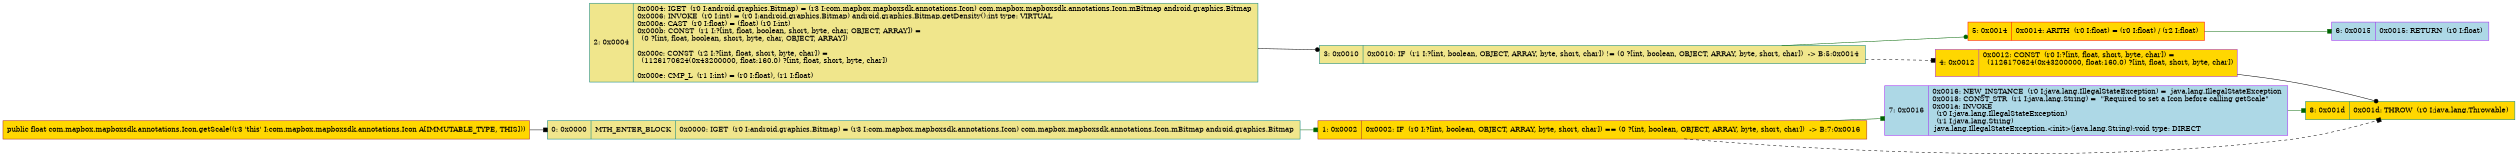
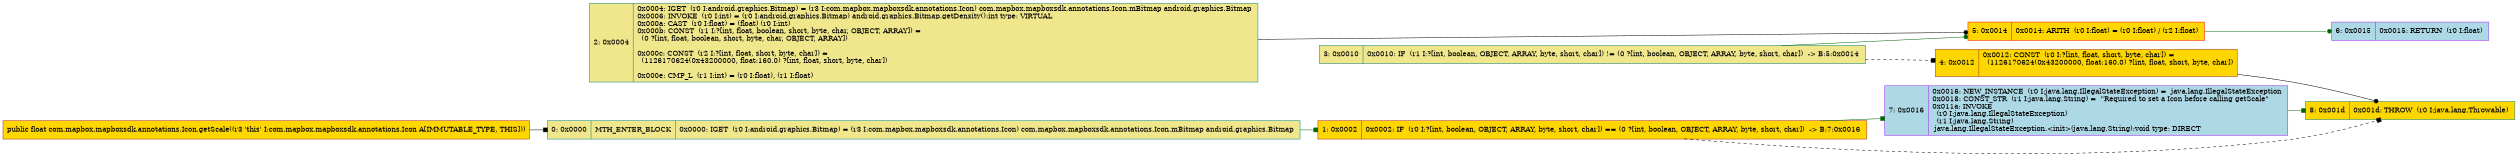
edge "5: 0x0014" -> "6: 0x0015": arrowhead box -> dot
edge "2: 0x0004" -> "3: 0x0010": now "2: 0x0004" -> "5: 0x0014"
node "4: 0x0012": color purple -> brown
node "7: 0x0016": text "0x001a: INVOKE" -> "0x011a: INVOKE"
